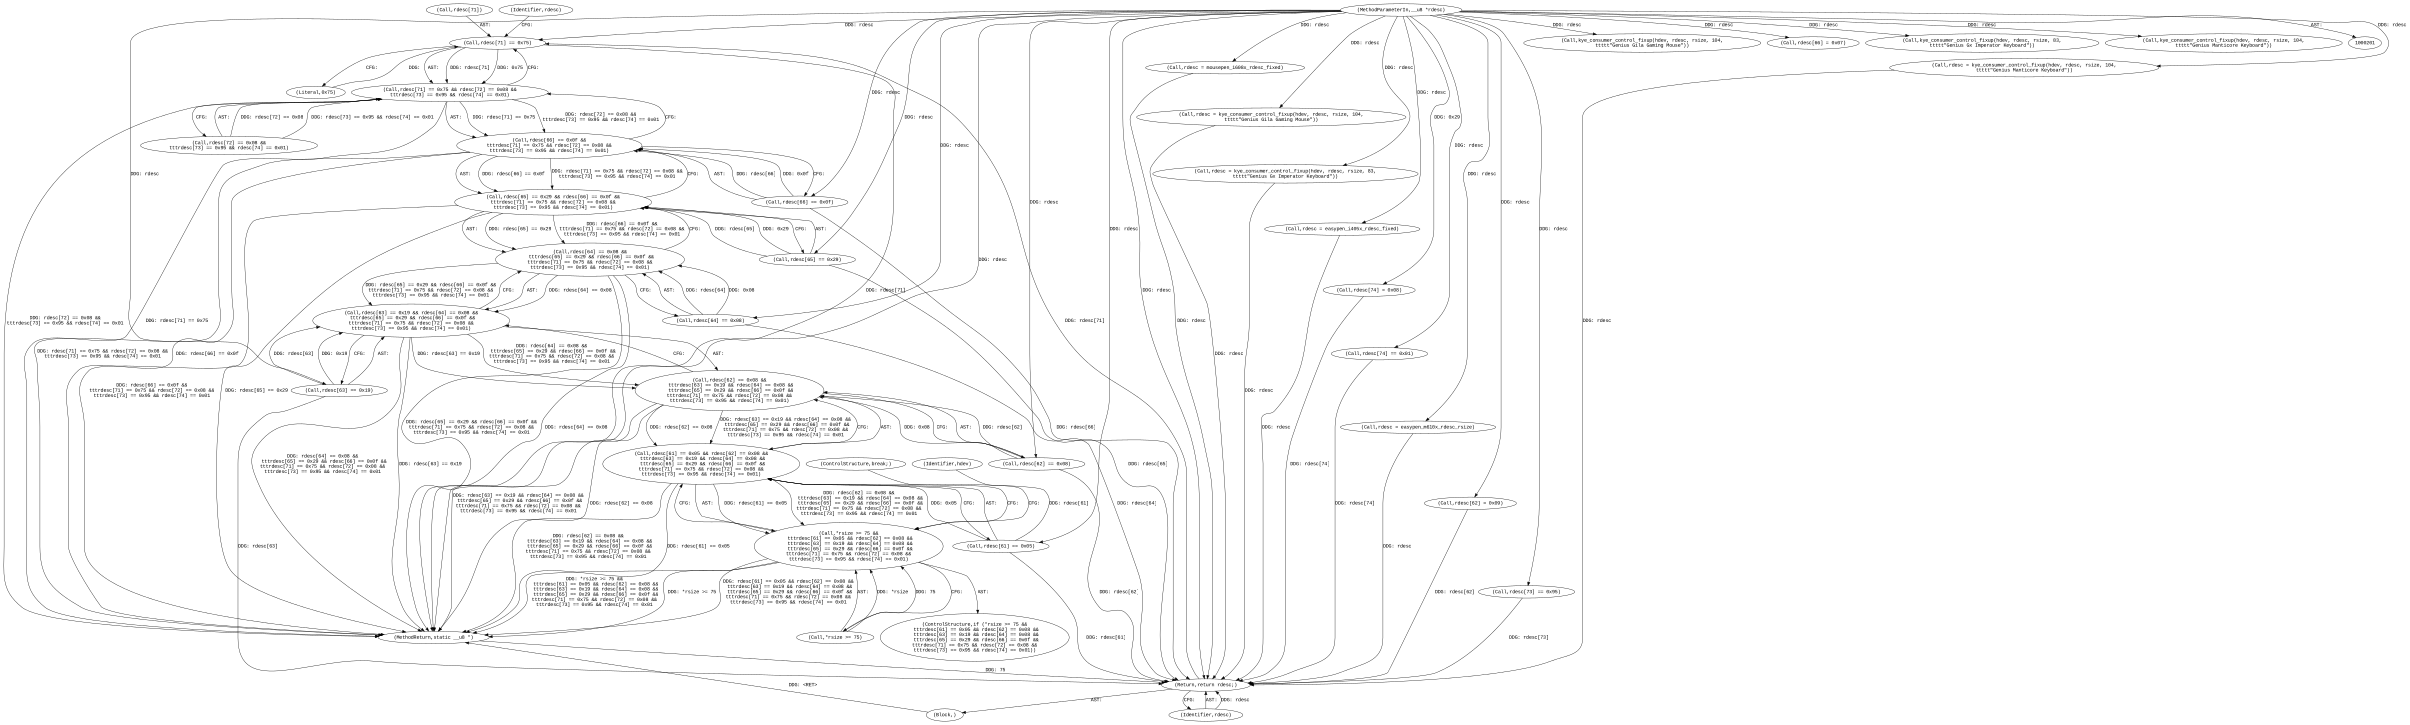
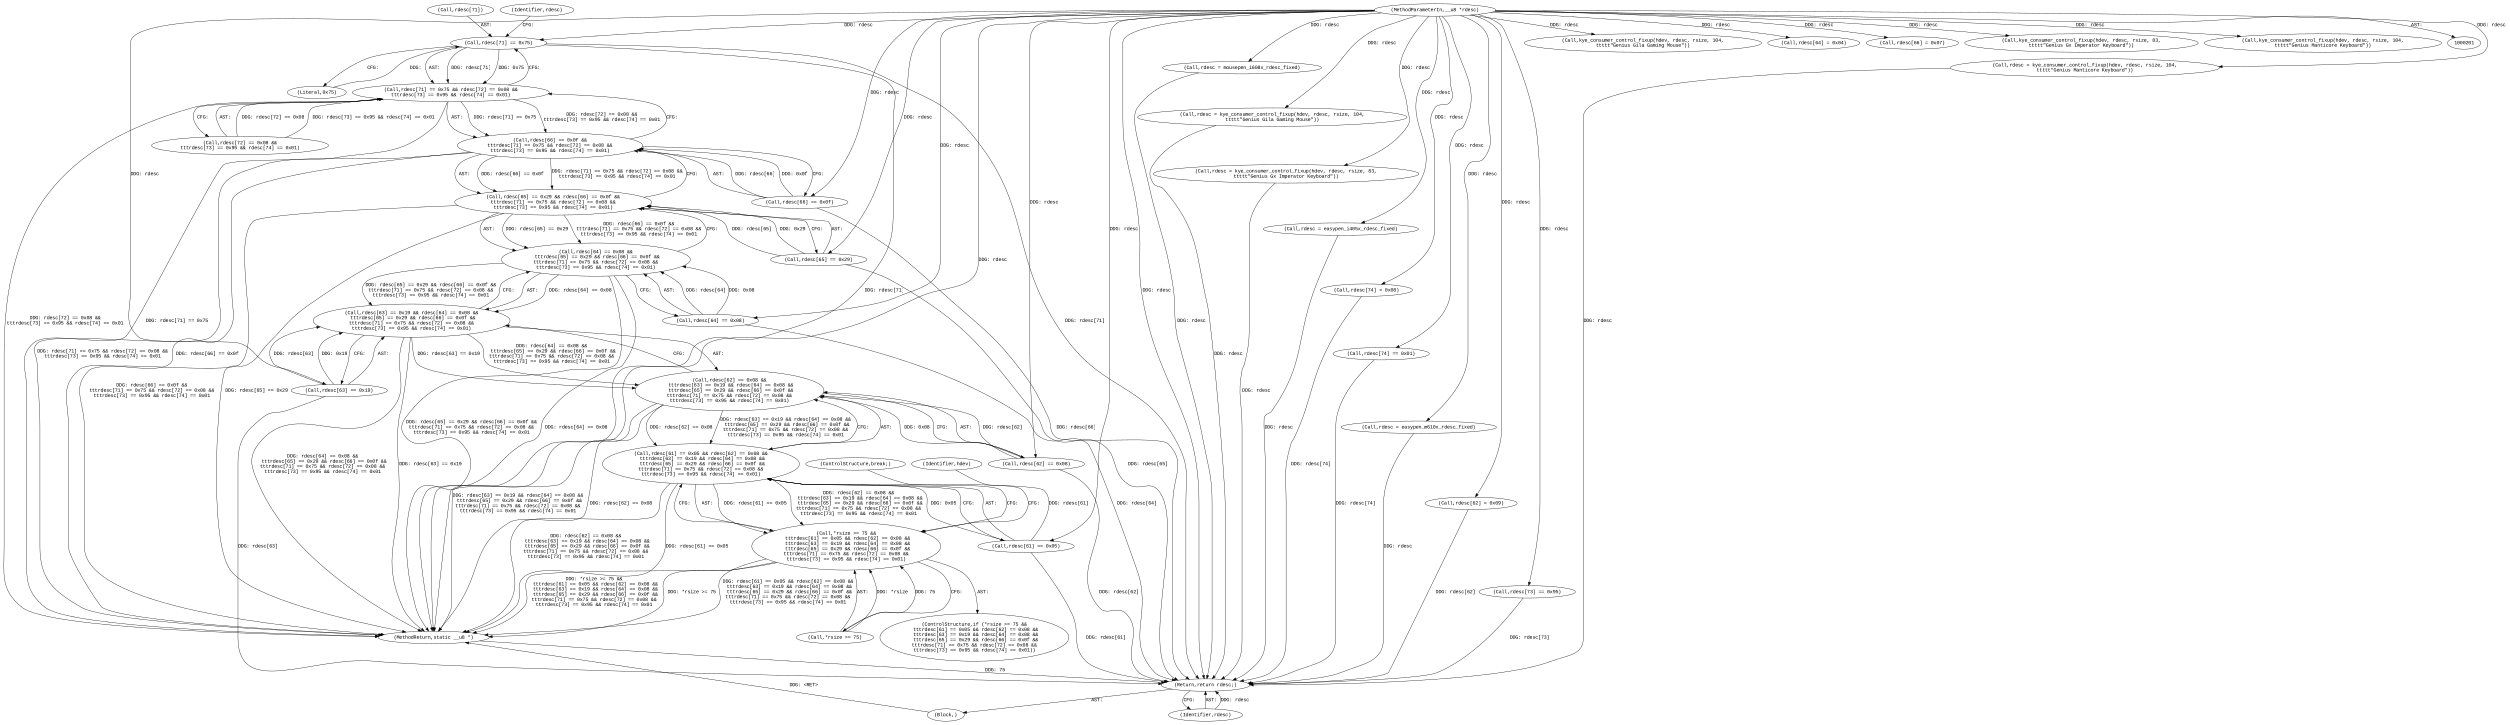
node "(Call,rdesc[64] = 0x04)": added
edge "(MethodParameterIn,__u8 *rdesc)" -> "(Call,rdesc[74] = 0x08)": label "DDG: 0x29" -> "DDG: rdesc"
edge "(Return,return rdesc;)" -> "(Call,rdesc[71] == 0x75)": reversed
node "(Call,rdesc = easypen_m610x_rdesc_rsize)": label "(Call,rdesc = easypen_m610x_rdesc_rsize)" -> "(Call,rdesc = easypen_m610x_rdesc_fixed)"
